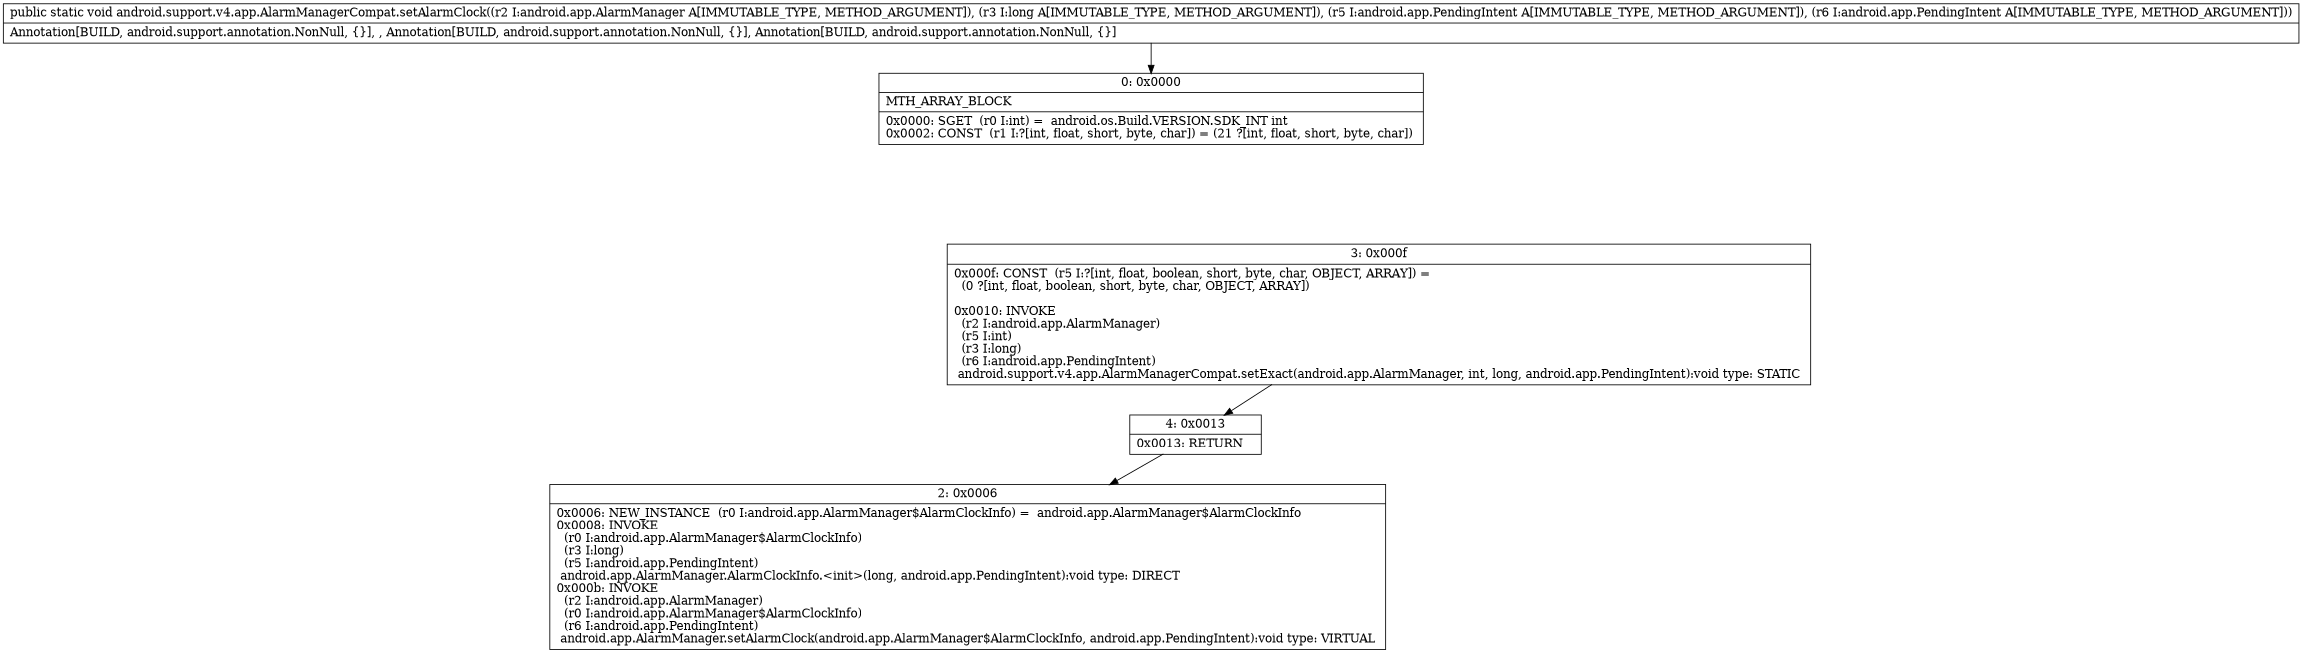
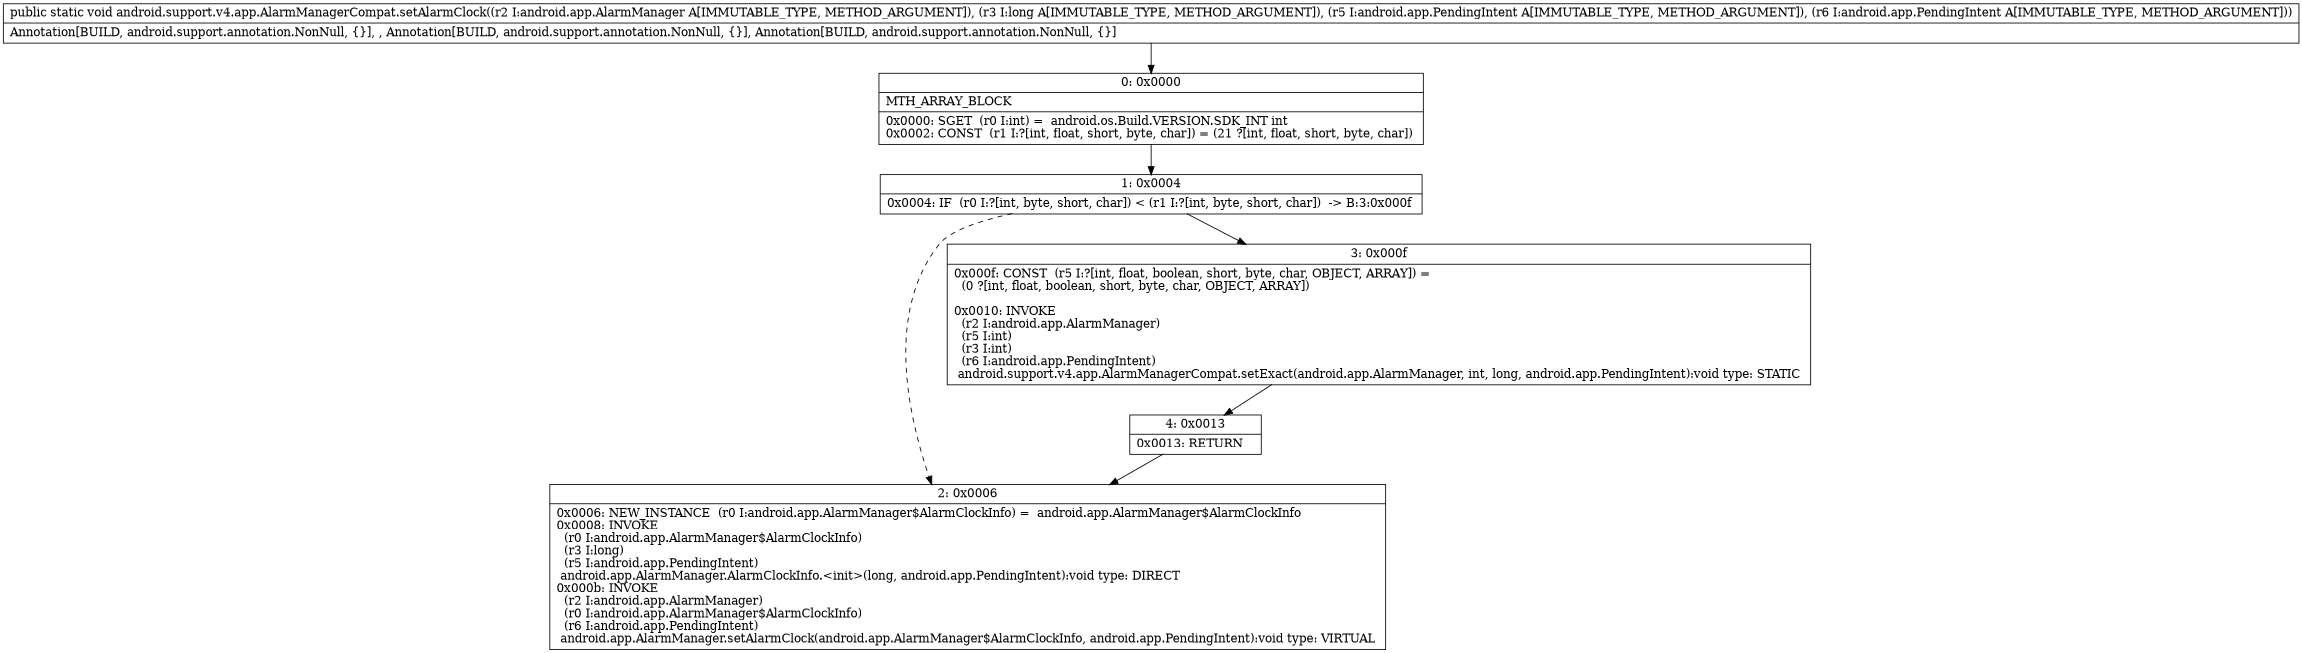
node "1: 0x0004": added
node "3: 0x000f": text "(r3 I:long)" -> "(r3 I:int)"
